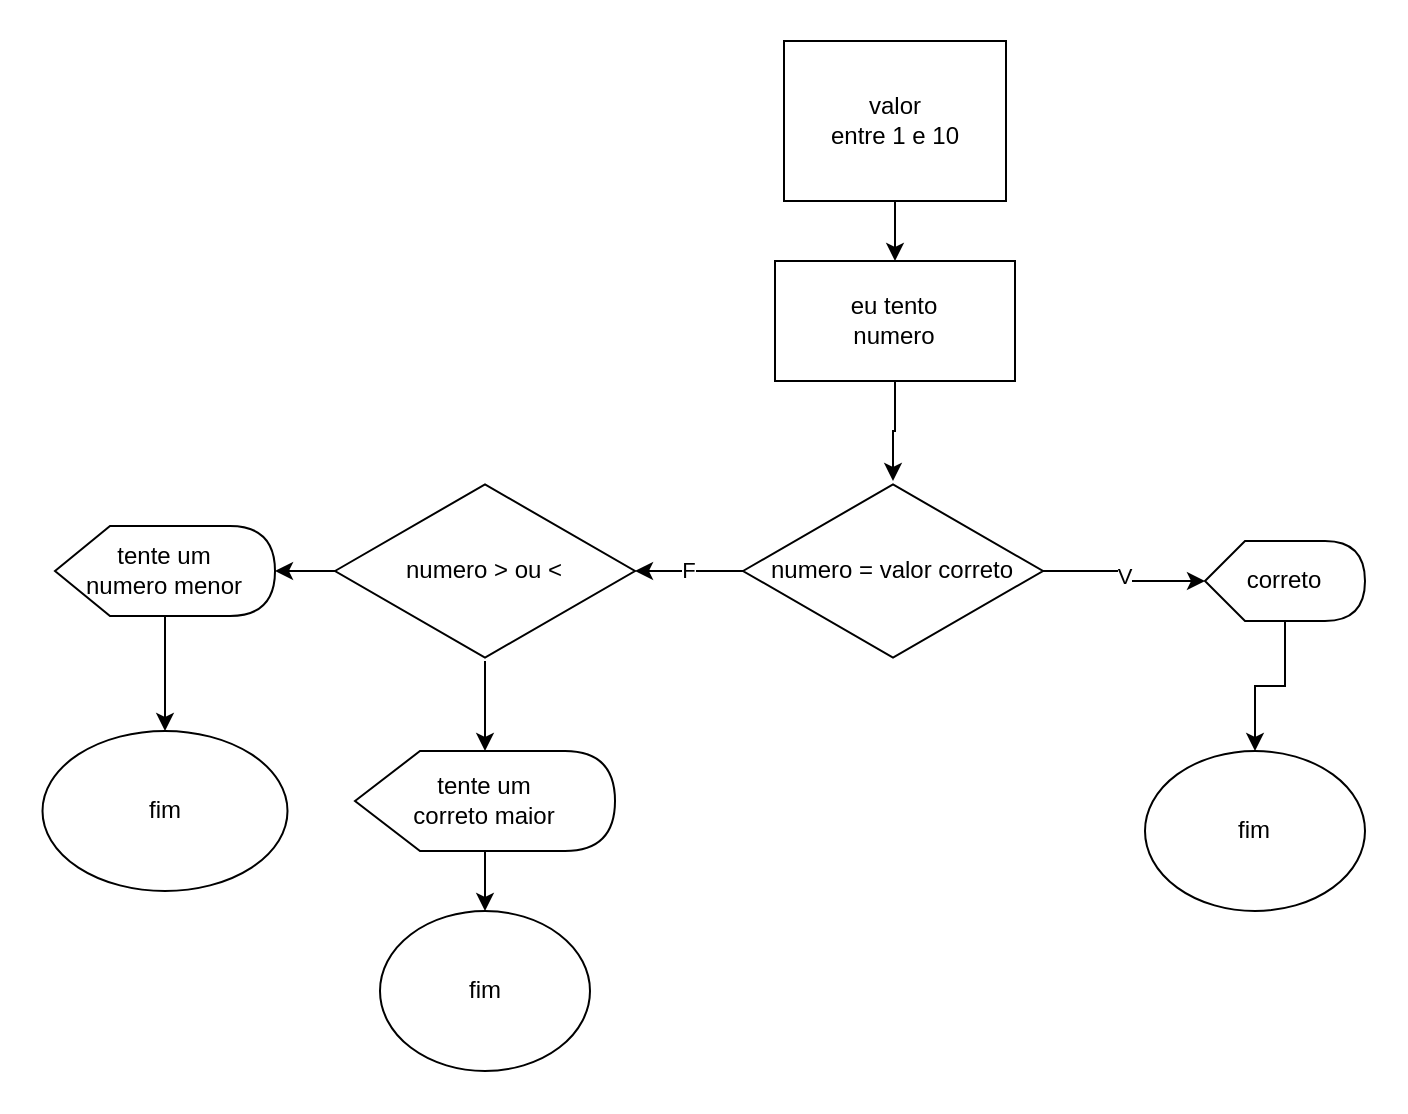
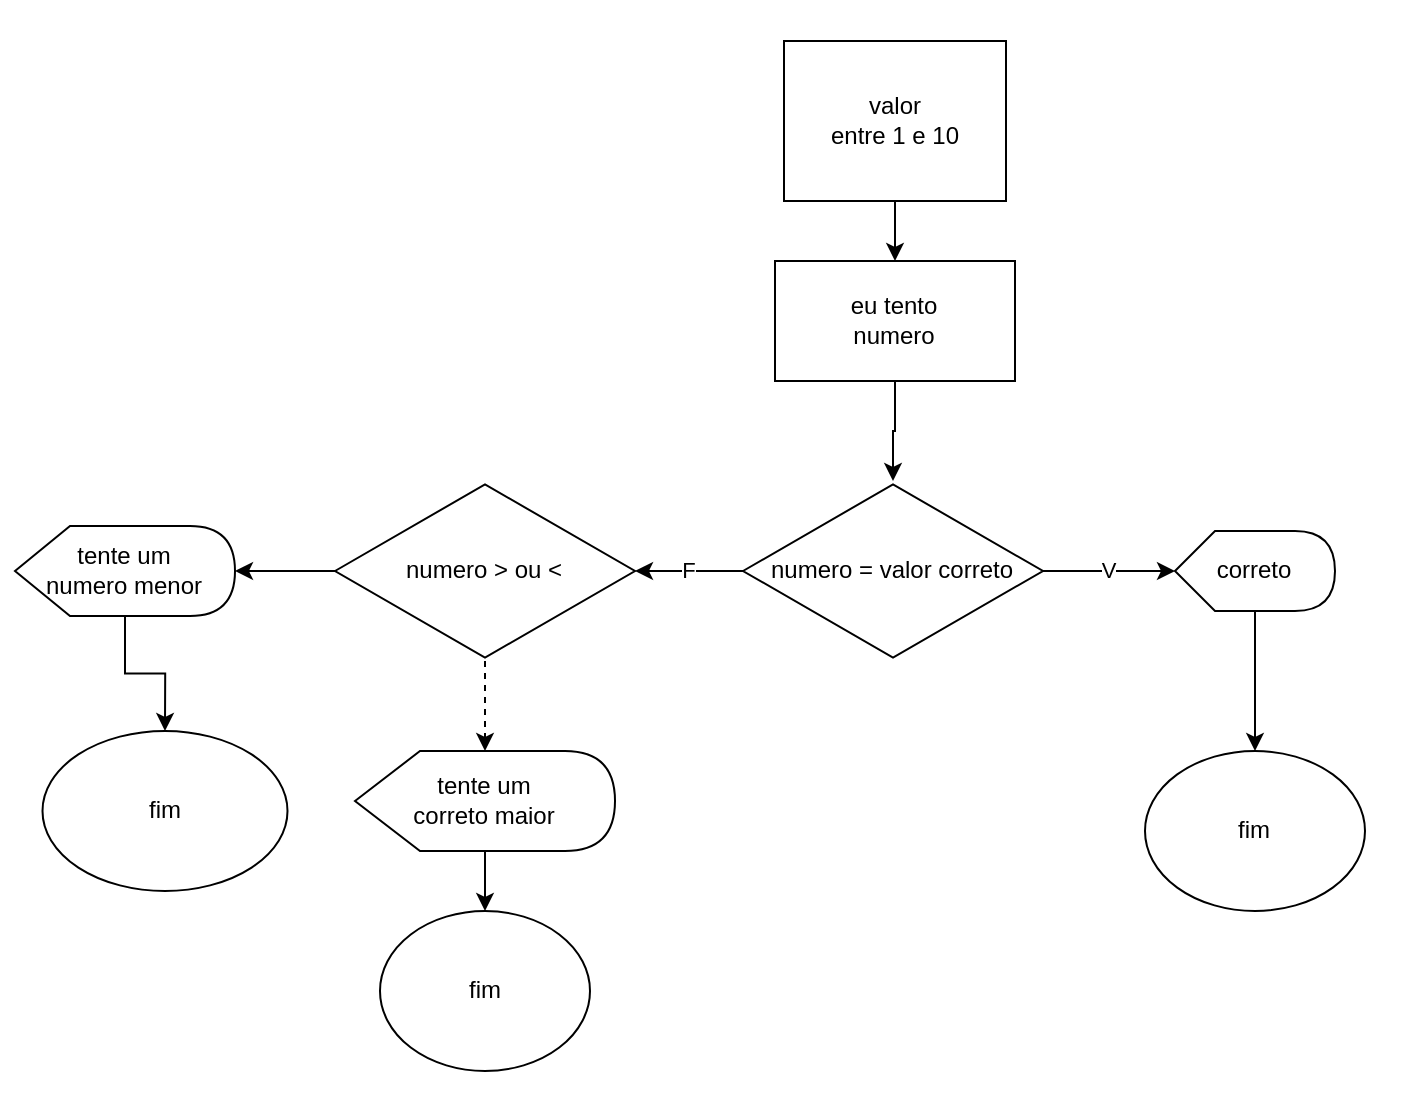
node "tente um numero menor": moved (165, 571) -> (125, 571)
node "correto": moved (1285, 581) -> (1255, 571)
edge "numero > ou <" -> "tente um correto maior": style solid -> dashed
